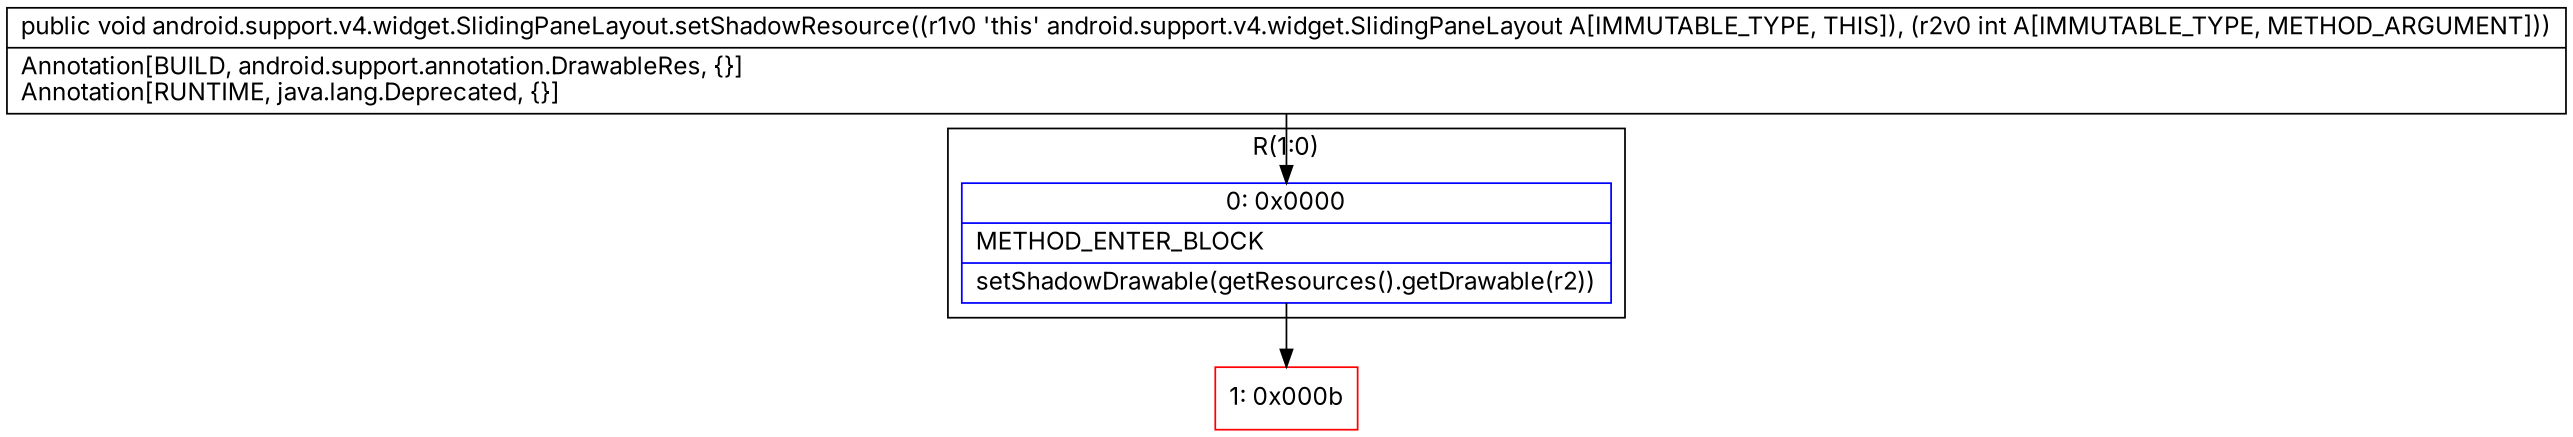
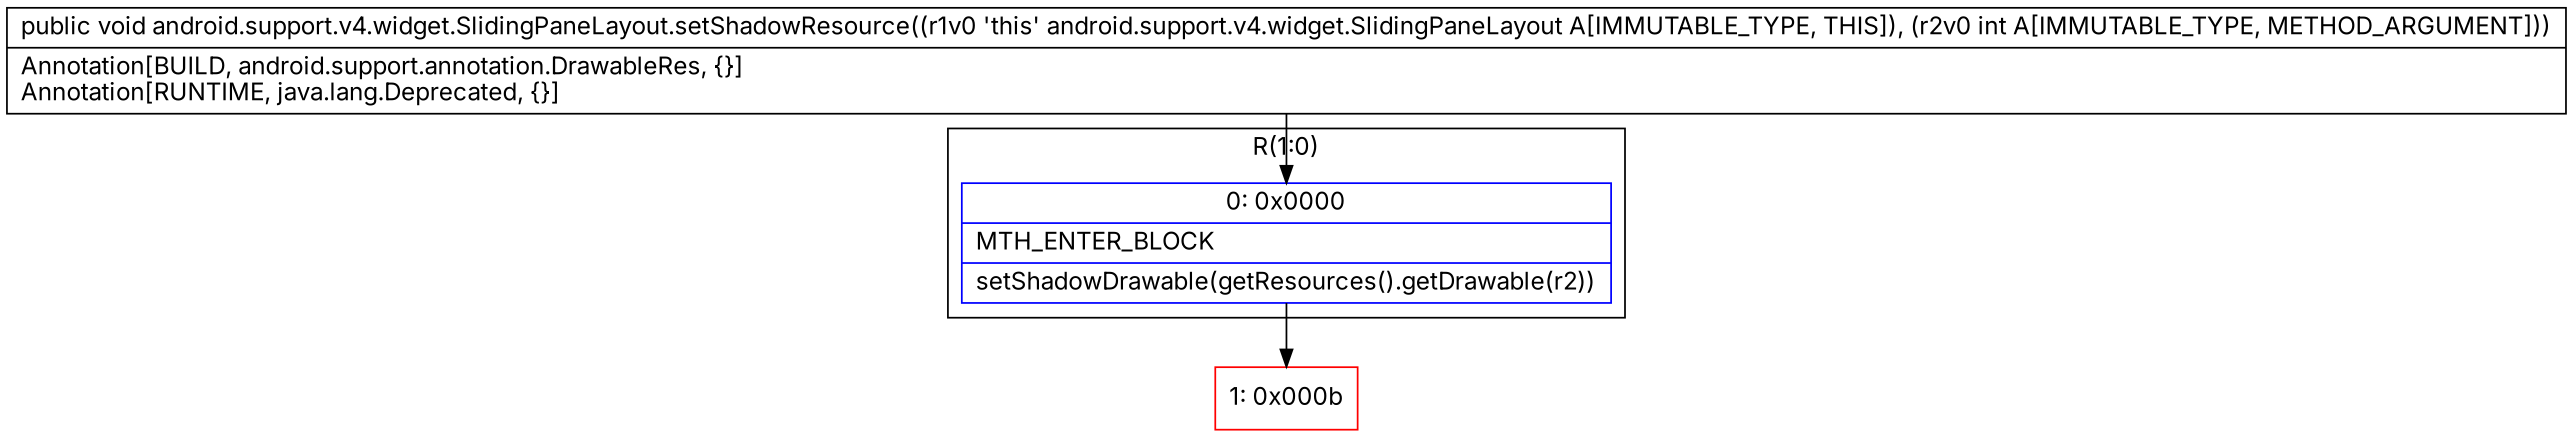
node "0: 0x0000": text "METHOD_ENTER_BLOCK" -> "MTH_ENTER_BLOCK"
